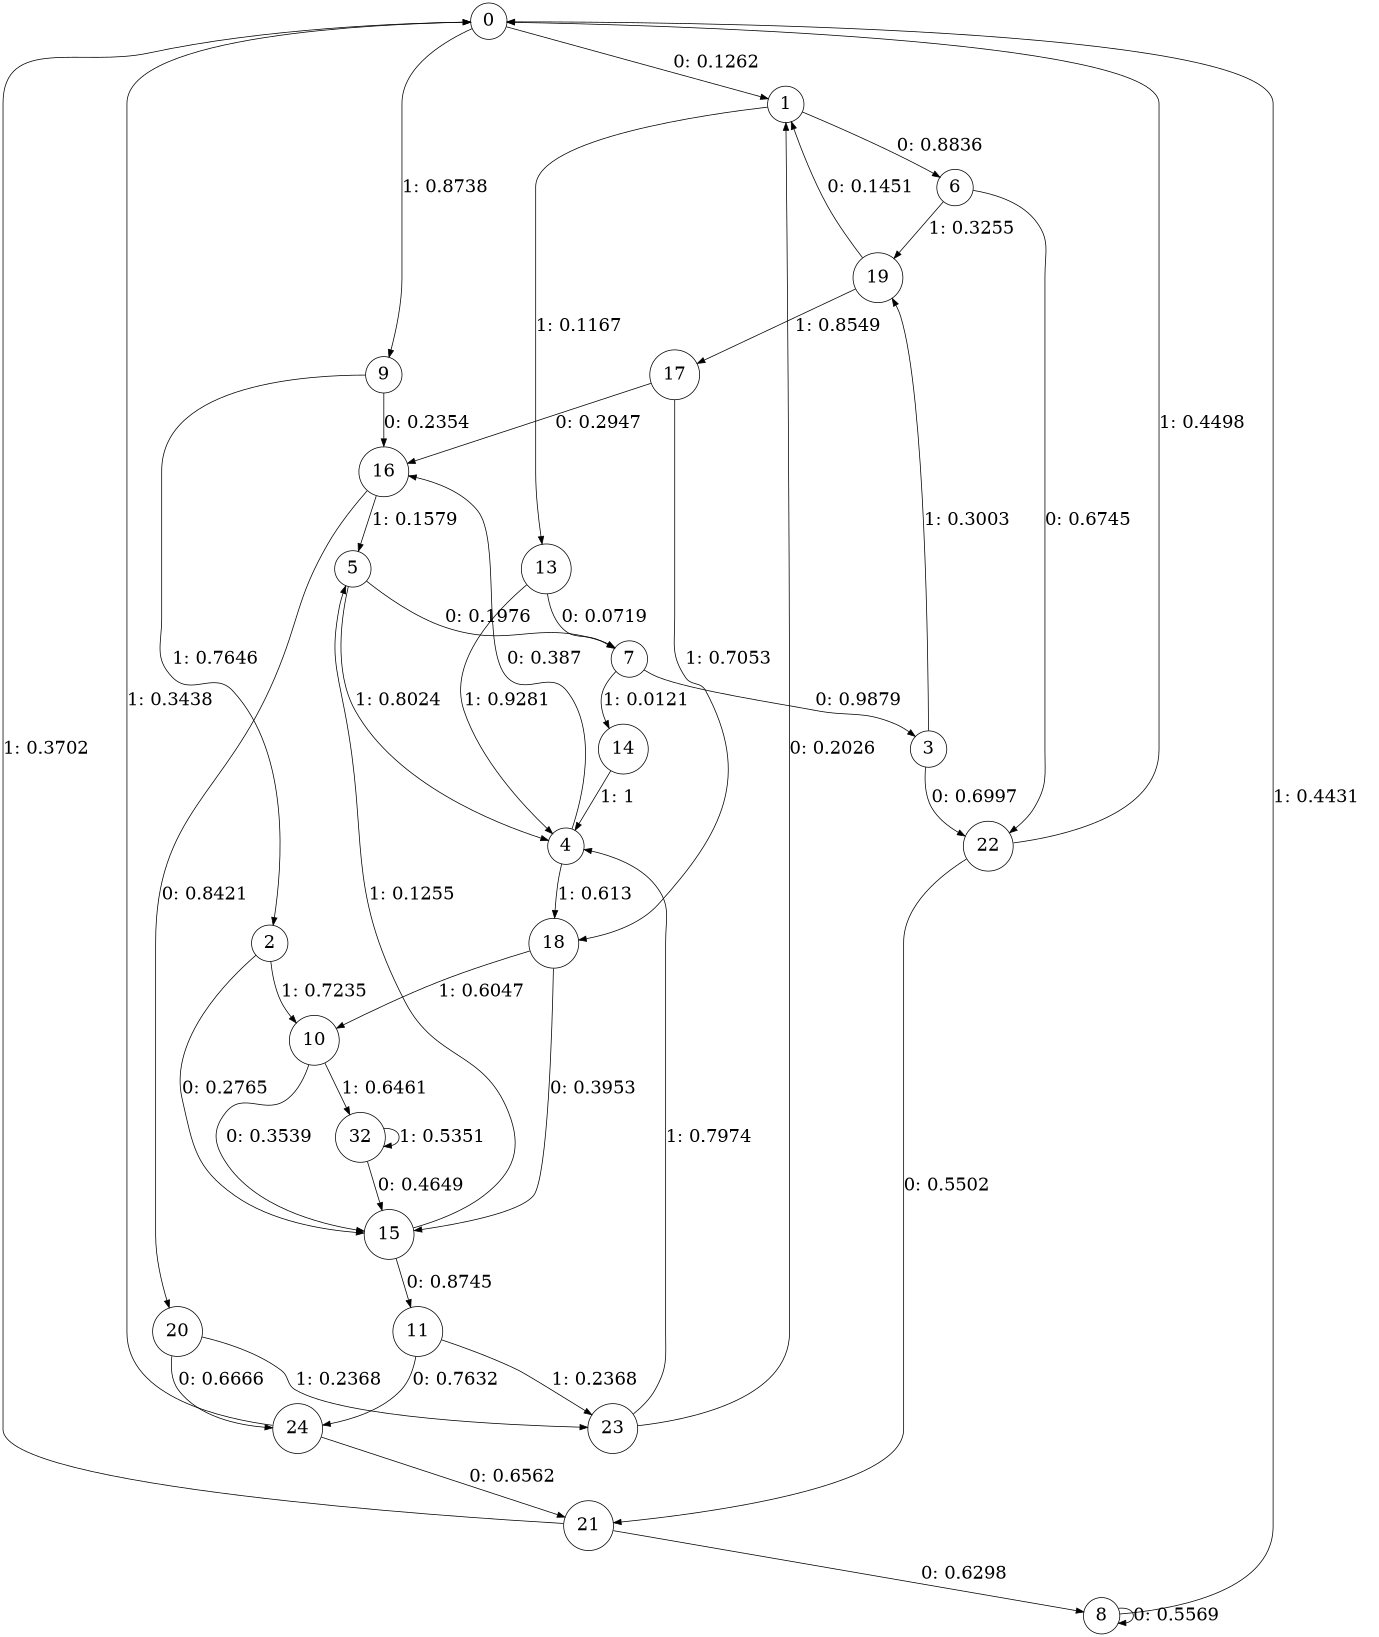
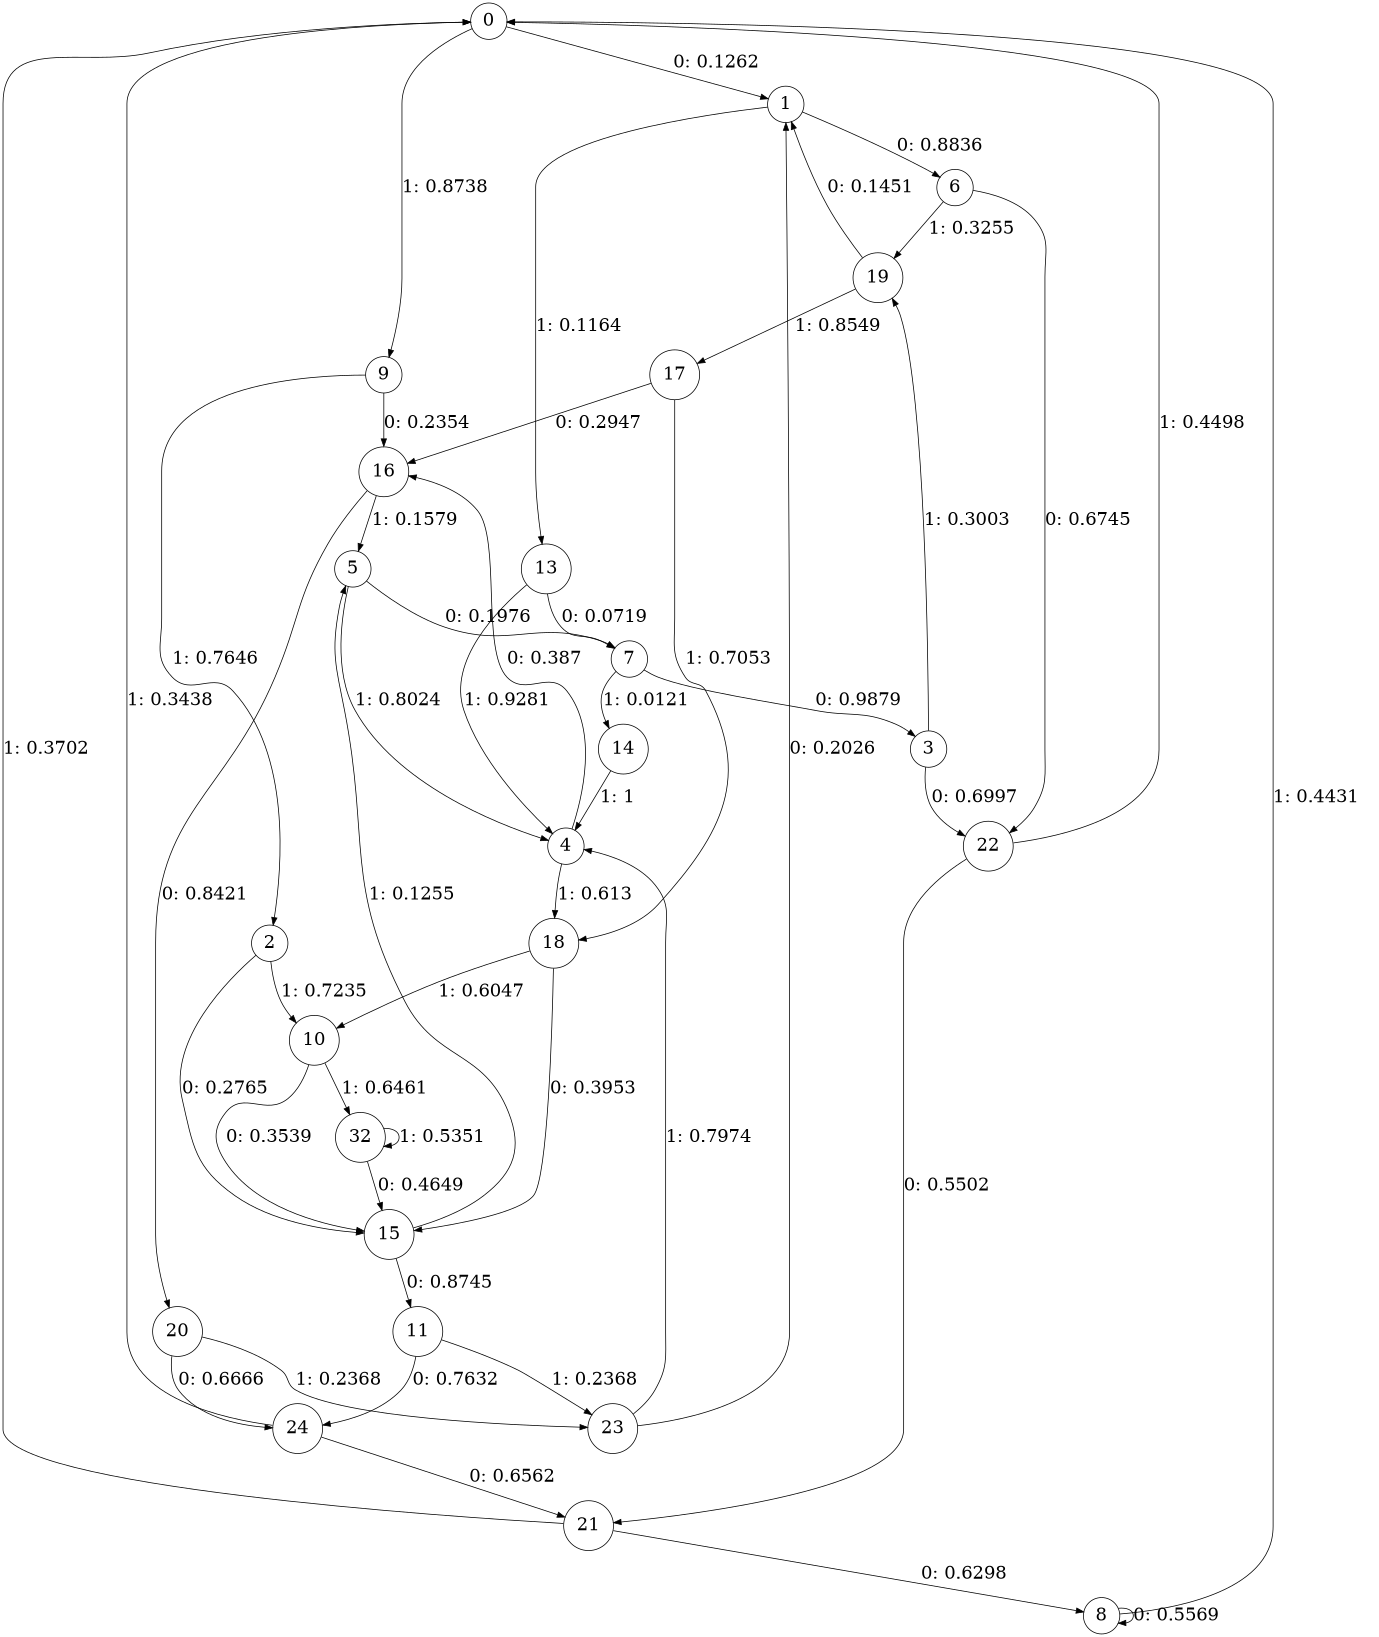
edge "1" -> "13": label "1: 0.1167   " -> "1: 0.1164   "
